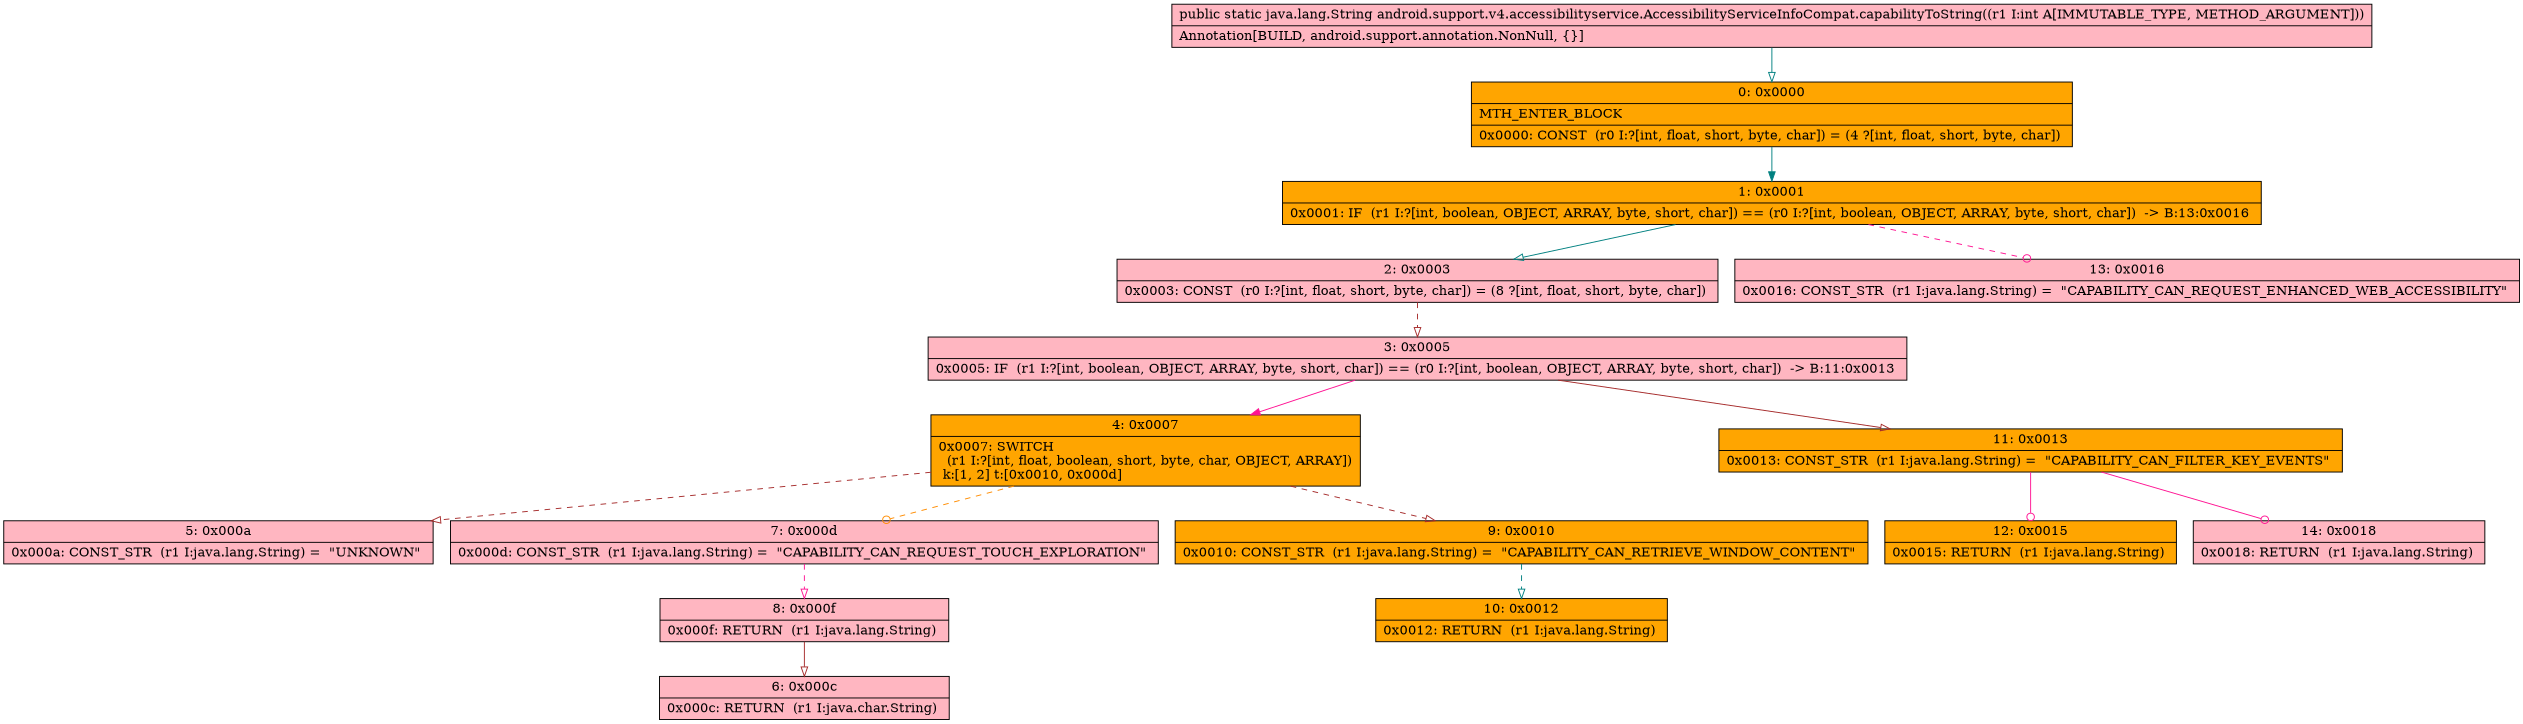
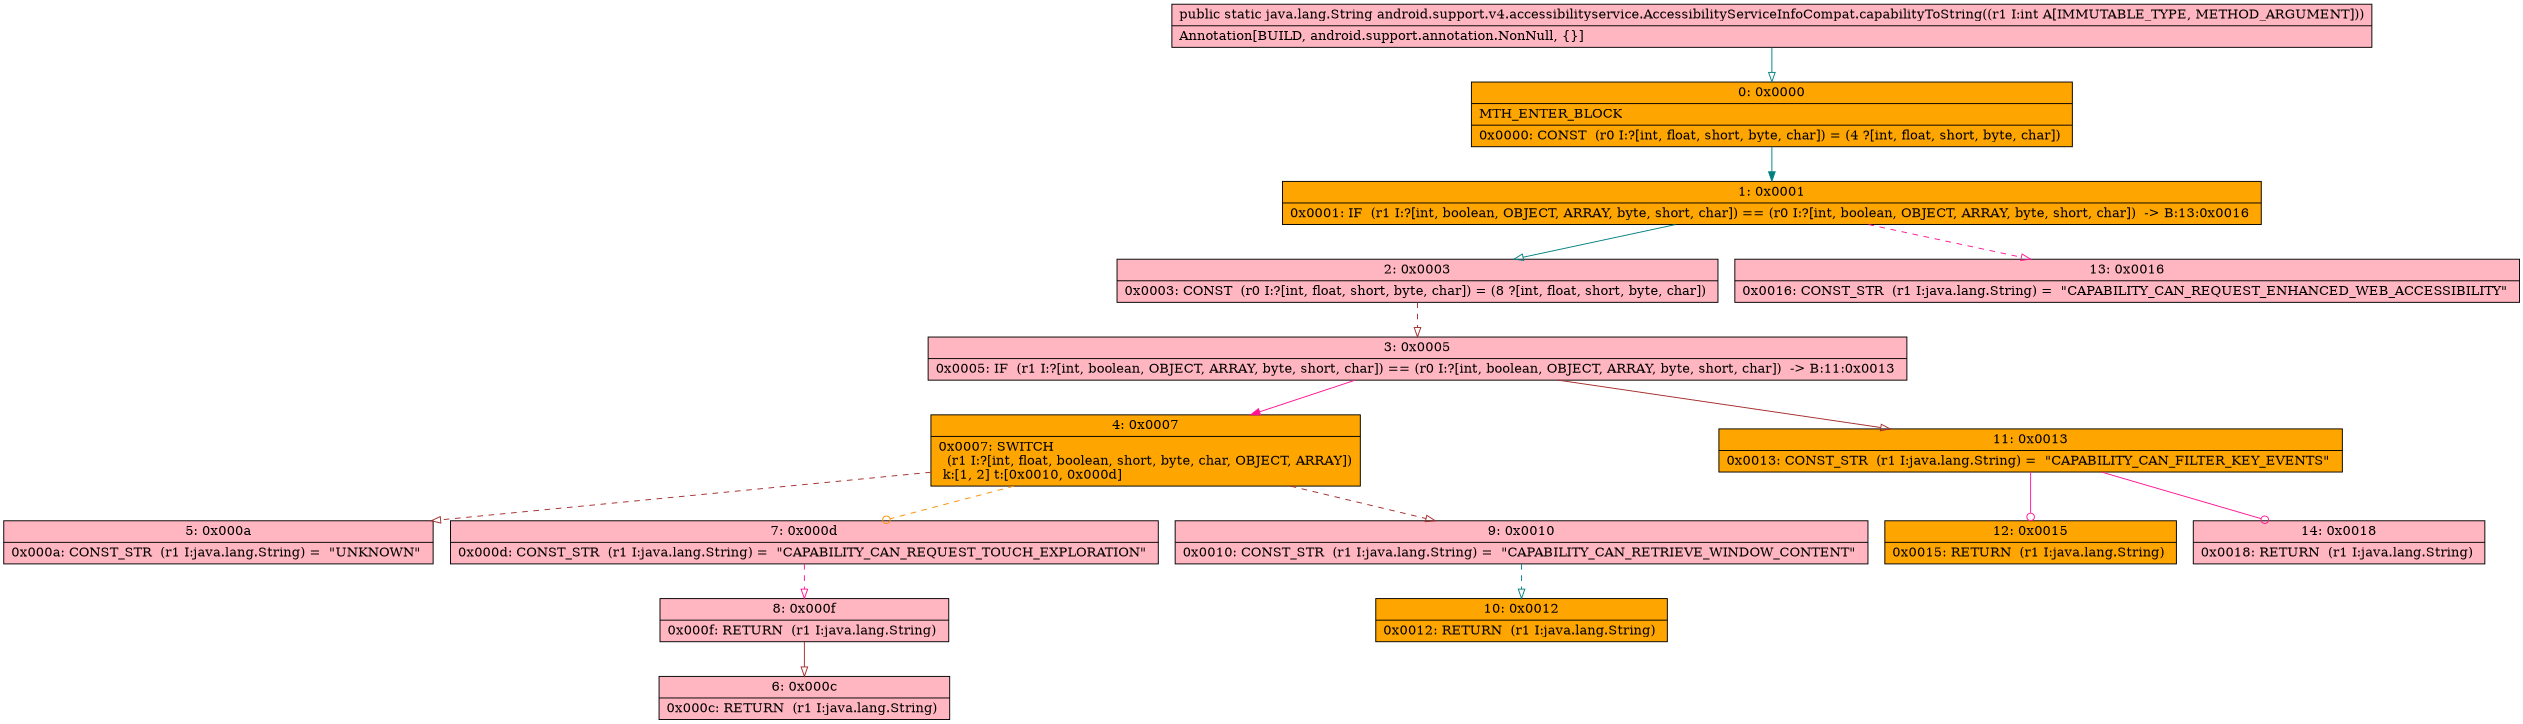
edge "1: 0x0001" -> "13: 0x0016": arrowhead odot -> onormal
node "9: 0x0010": fillcolor orange -> lightpink
node "6: 0x000c": text "0x000c: RETURN  (r1 I:java.char.String)" -> "0x000c: RETURN  (r1 I:java.lang.String)"
